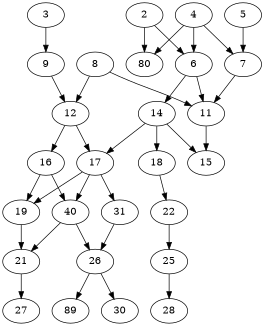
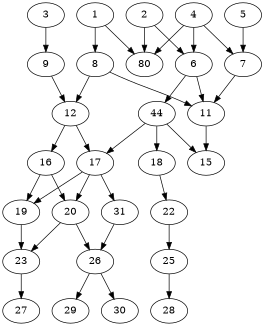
node "1": added
node "14": label "14" -> "44"
node "40": label "40" -> "20"
node "21": label "21" -> "23"
node "89": label "89" -> "29"
